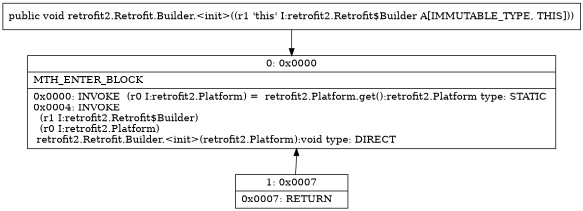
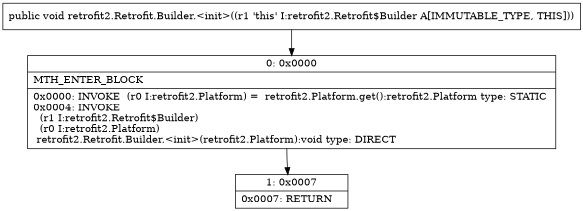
edge "1: 0x0007" -> "0: 0x0000": reversed
